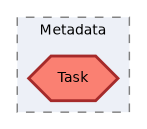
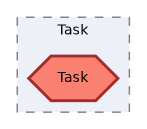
cluster "Metadata": label "Metadata" -> "Task"
